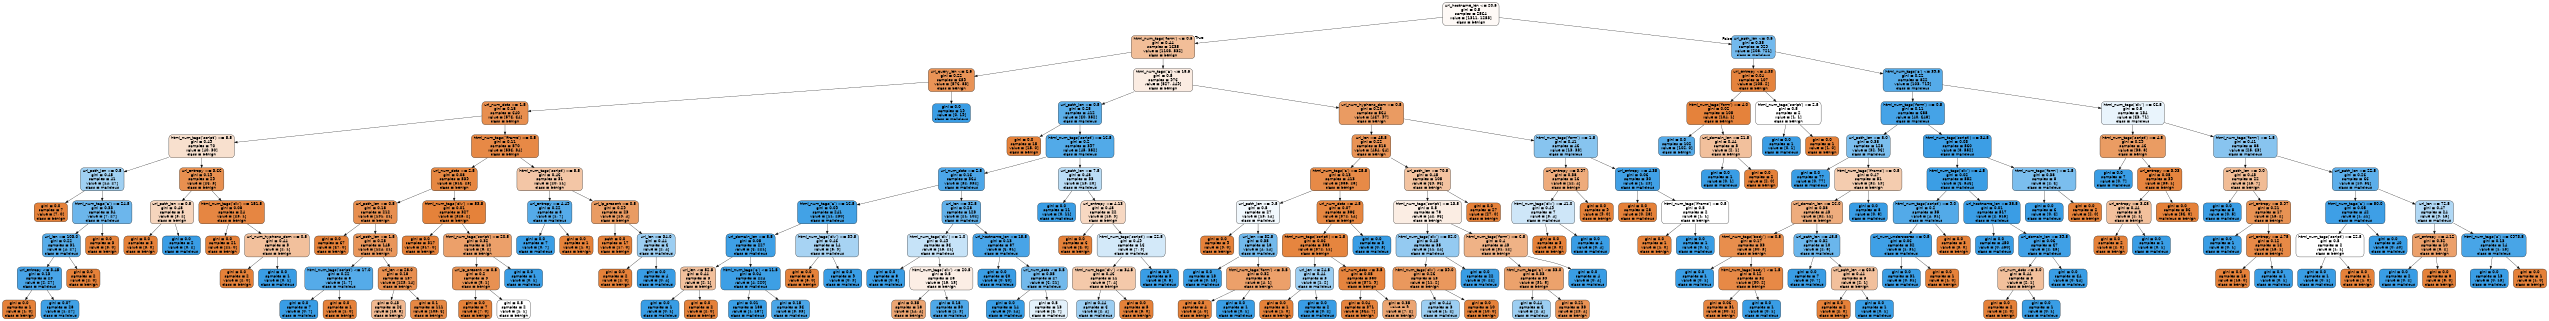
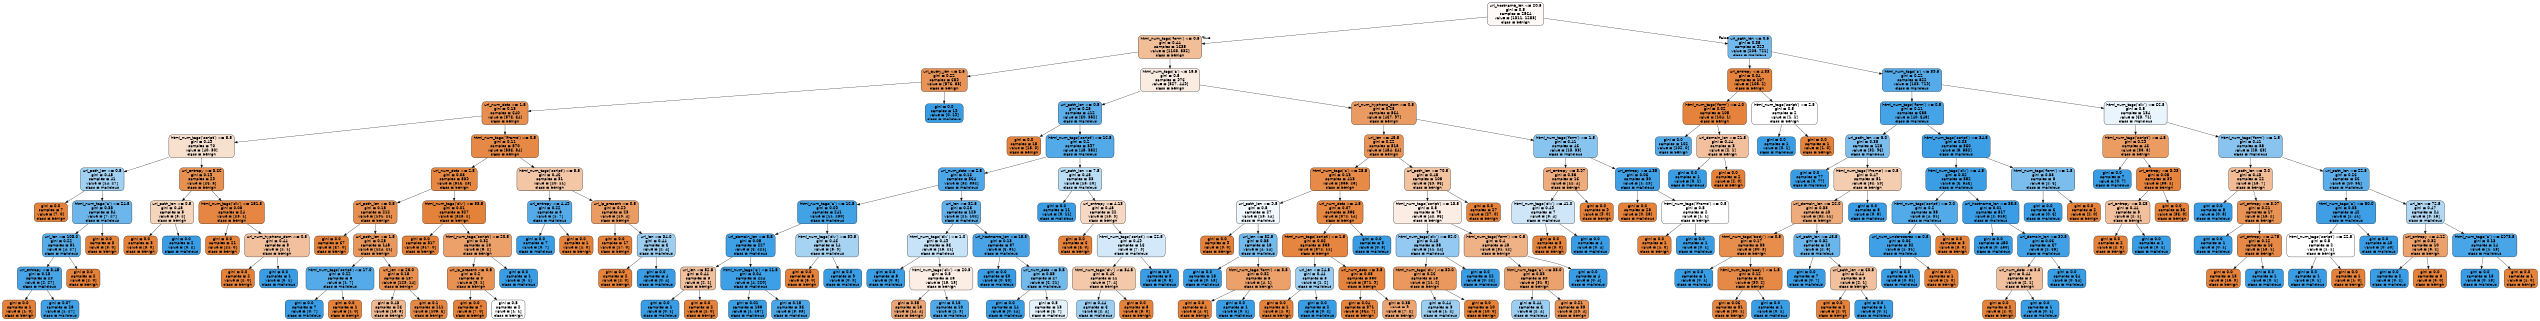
node "gini = 0.0 samples = 36 value = [36, 0] malicious = benign": label "gini = 0.0 samples = 36 value = [36, 0] malicious = benign" -> "gini = 0.0 samples = 36 value = [36, 0] class = benign"
node "path = 0.0 samples = 17 value = [17, 0] class = benign": label "path = 0.0 samples = 17 value = [17, 0] class = benign" -> "gini = 0.0 samples = 17 value = [17, 0] class = benign"
node "gini = 0.18 samples = 50 value = [1, 9] class = malicious": label "gini = 0.18 samples = 50 value = [1, 9] class = malicious" -> "gini = 0.18 samples = 10 value = [1, 9] class = malicious"
